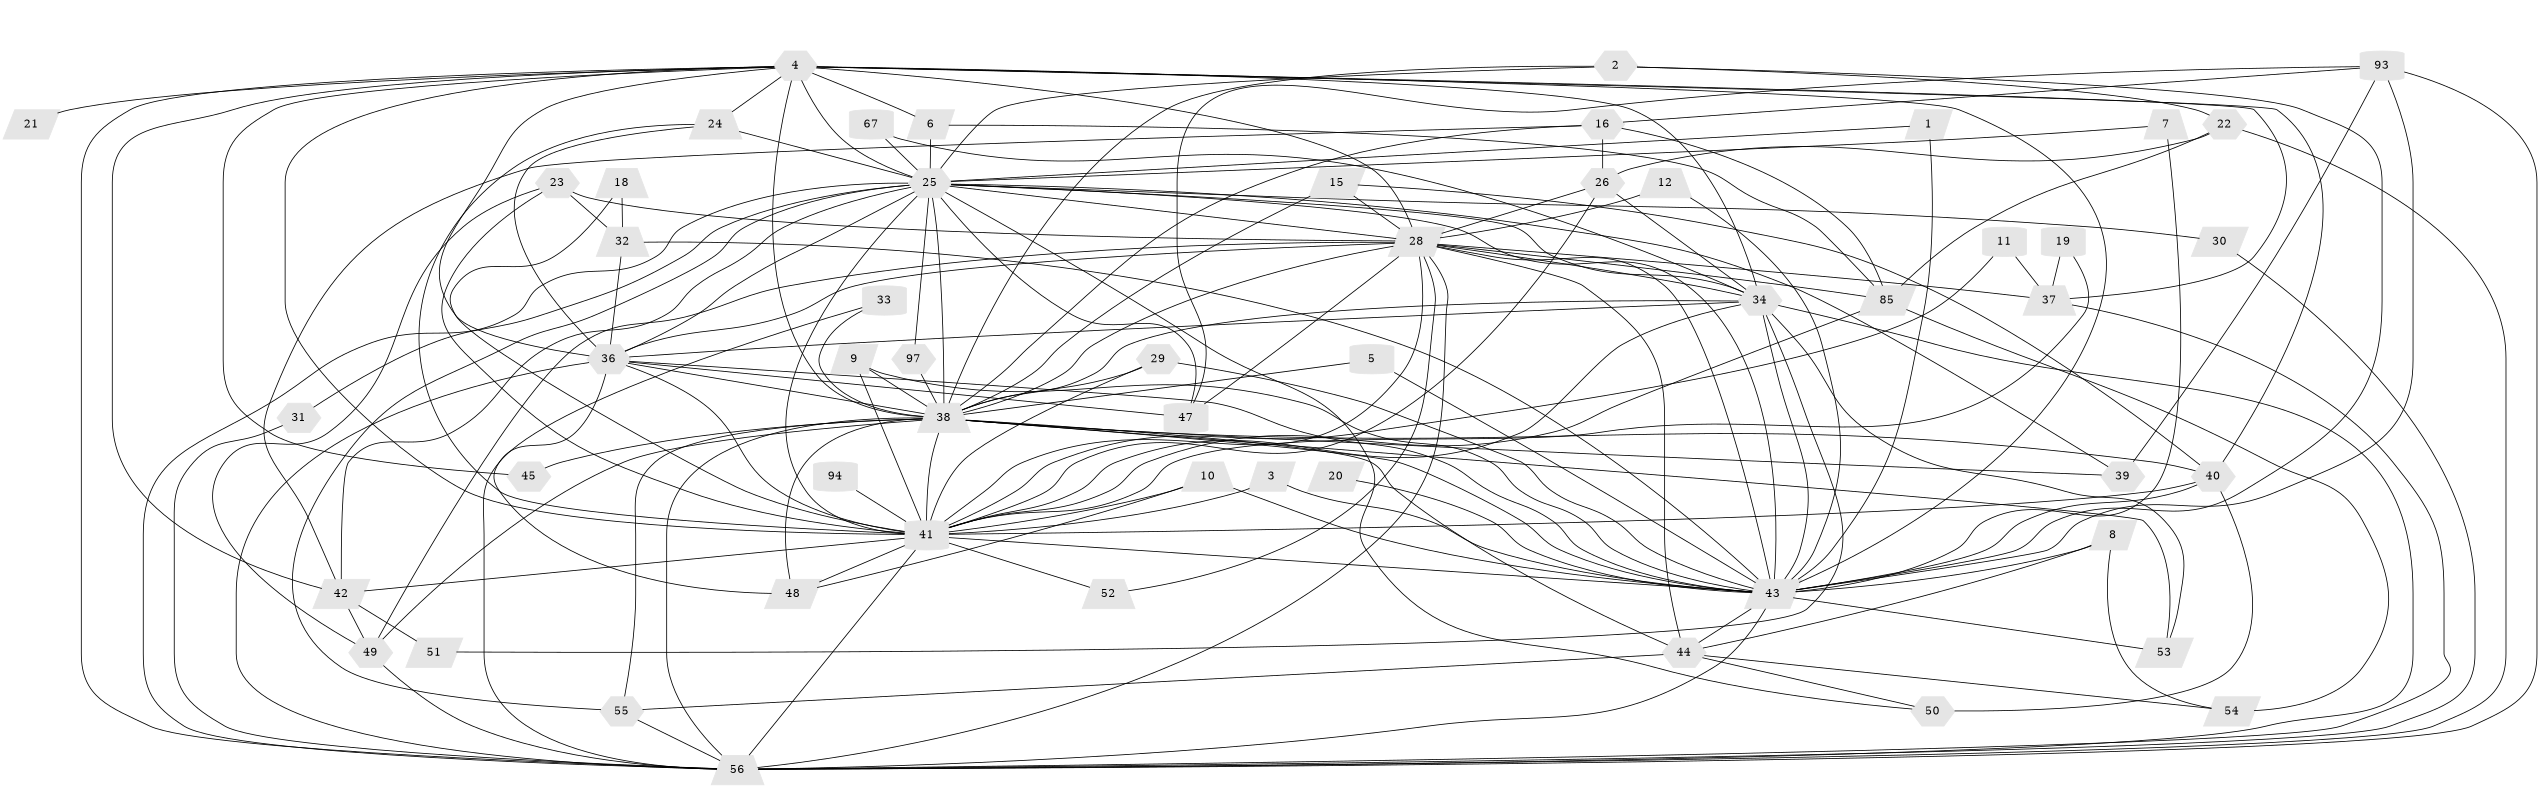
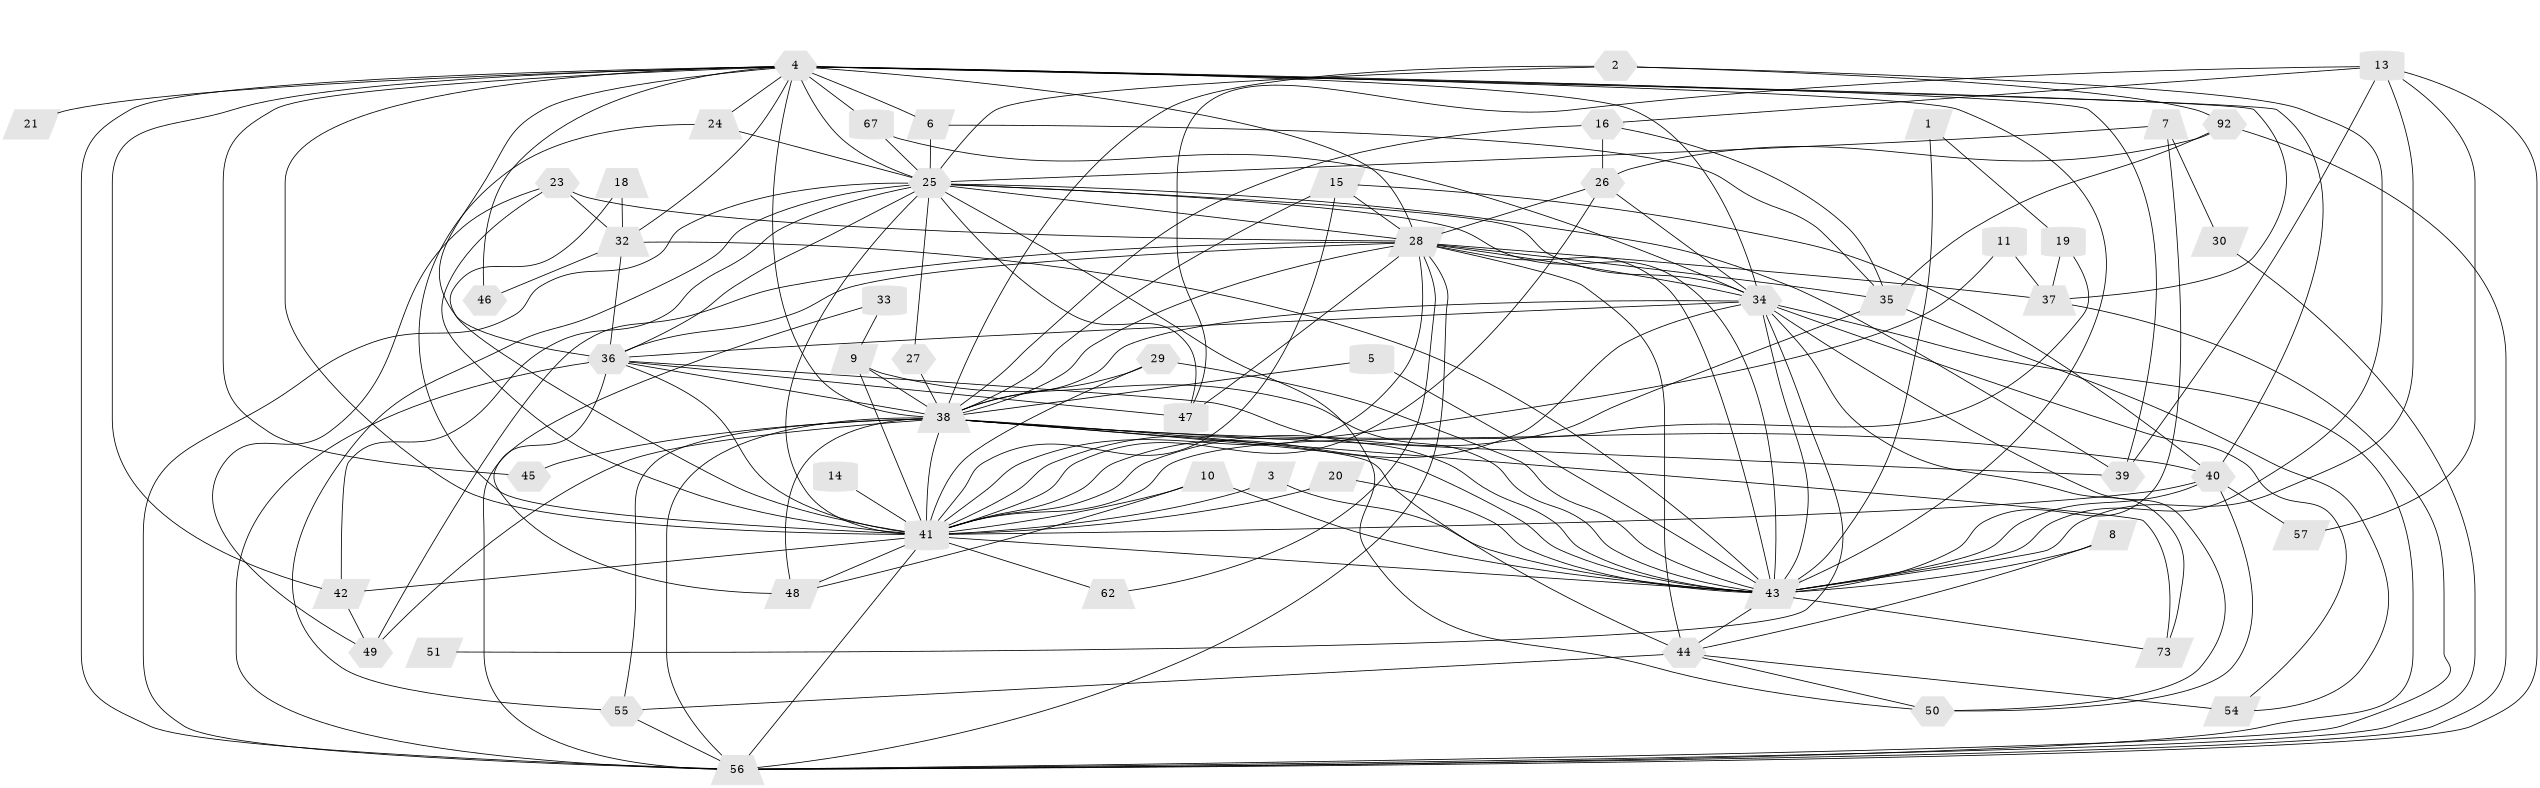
node "93": label "93" -> "13"
edge "4" -- "67": added
edge "4" -- "39": added
node "22": label "22" -> "92"
edge "16" -- "42": removed
edge "1" -- "25": now "1" -- "19"
edge "4" -- "32": added
node "12": removed
edge "24" -- "36": removed
edge "25" -- "30": now "7" -- "30"
edge "25" -- "38": removed
node "46": added
node "85": label "85" -> "35"
node "97": label "97" -> "27"
edge "33" -- "38": now "33" -- "9"
node "31": removed
edge "15" -- "41": added
node "94": label "94" -> "14"
edge "34" -- "50": added
edge "20" -- "41": added
node "57": added
node "52": label "52" -> "62"
edge "42" -- "51": removed
node "53": label "53" -> "73"
edge "8" -- "54": now "34" -- "54"
edge "43" -- "56": removed
edge "49" -- "56": removed
